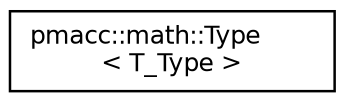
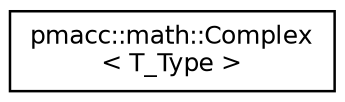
node "pmacc::math::Type < T_Type >": label "pmacc::math::Type < T_Type >" -> "pmacc::math::Complex < T_Type >"
